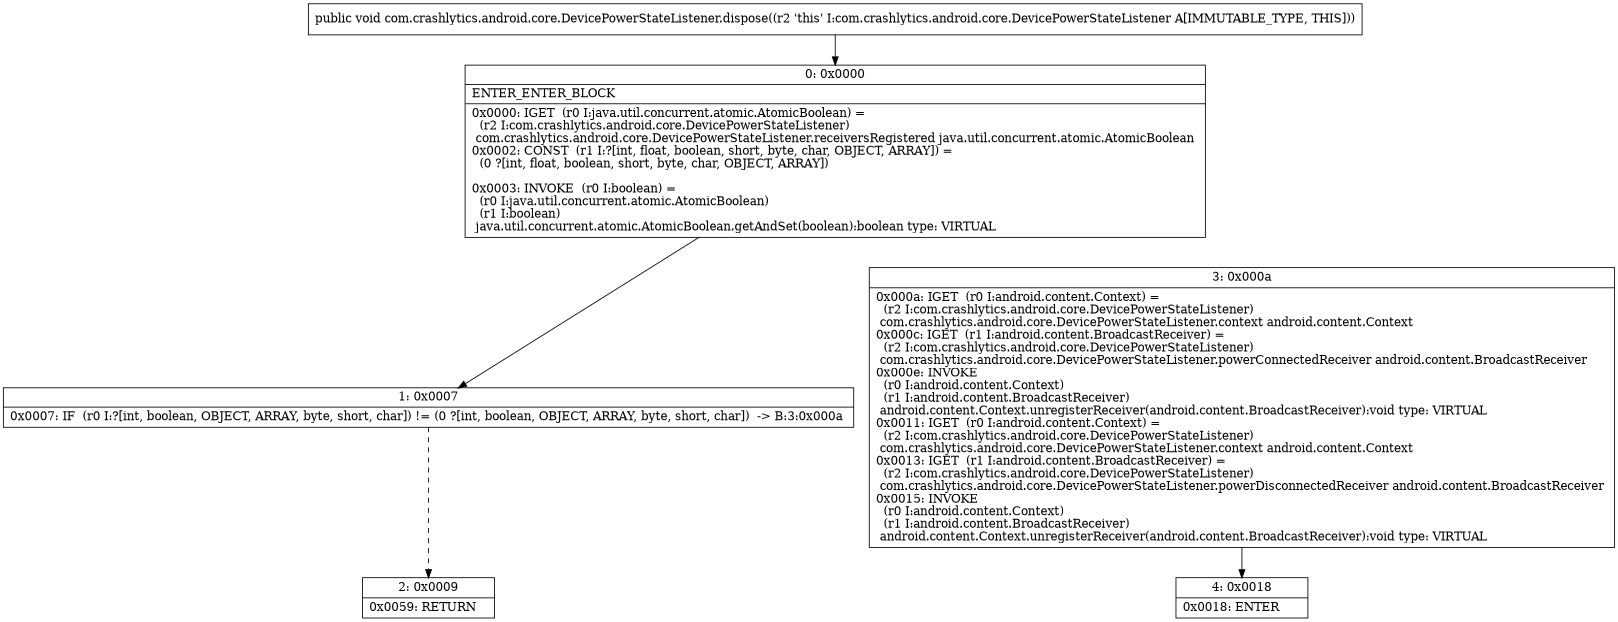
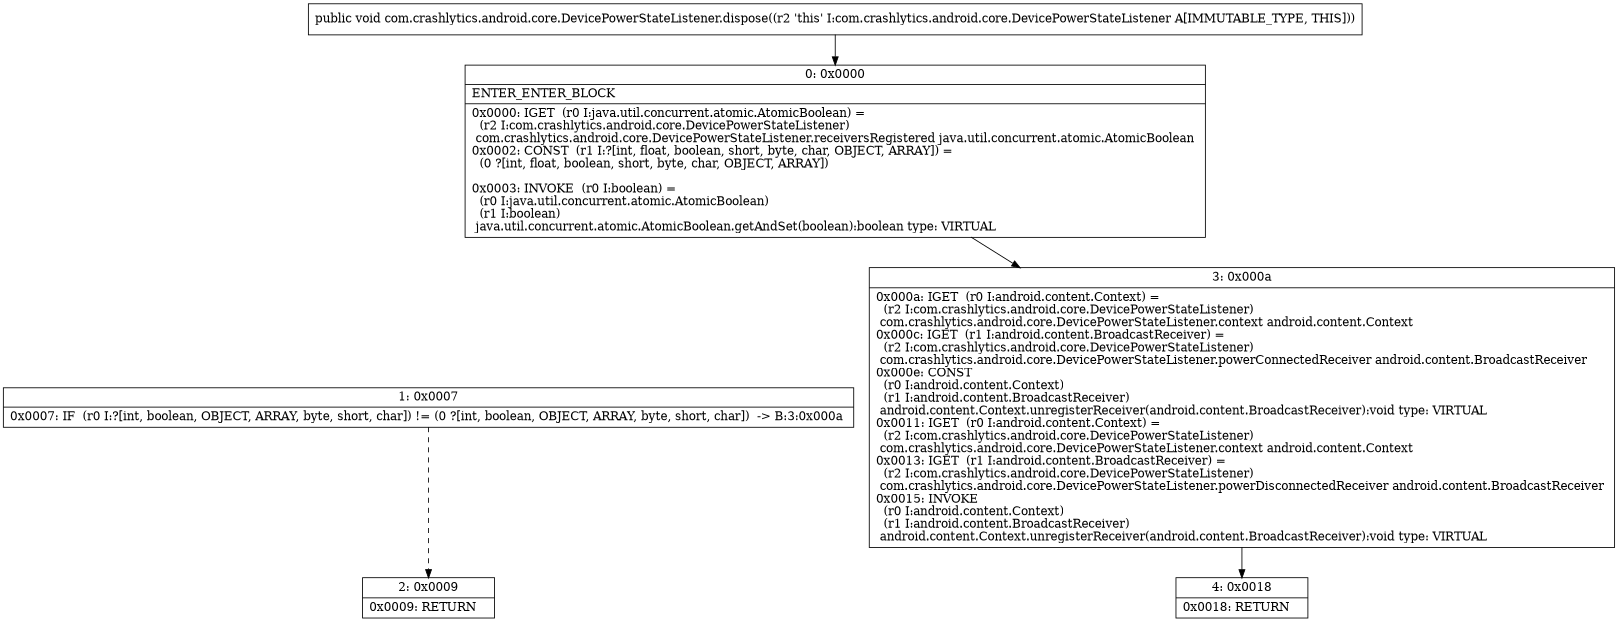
edge "0: 0x0000" -> "1: 0x0007": now "0: 0x0000" -> "3: 0x000a"
node "3: 0x000a": text "0x000e: INVOKE" -> "0x000e: CONST"
node "2: 0x0009": text "0x0059: RETURN" -> "0x0009: RETURN"
node "4: 0x0018": text "0x0018: ENTER" -> "0x0018: RETURN"
